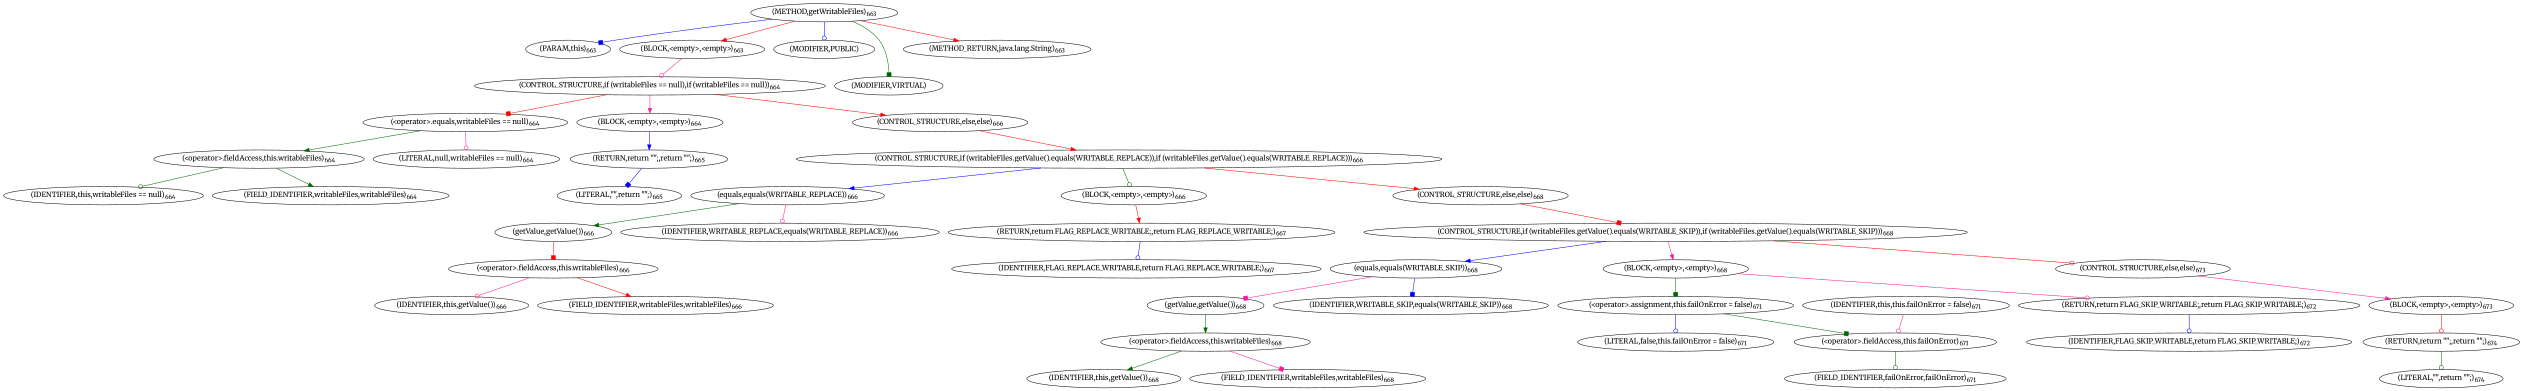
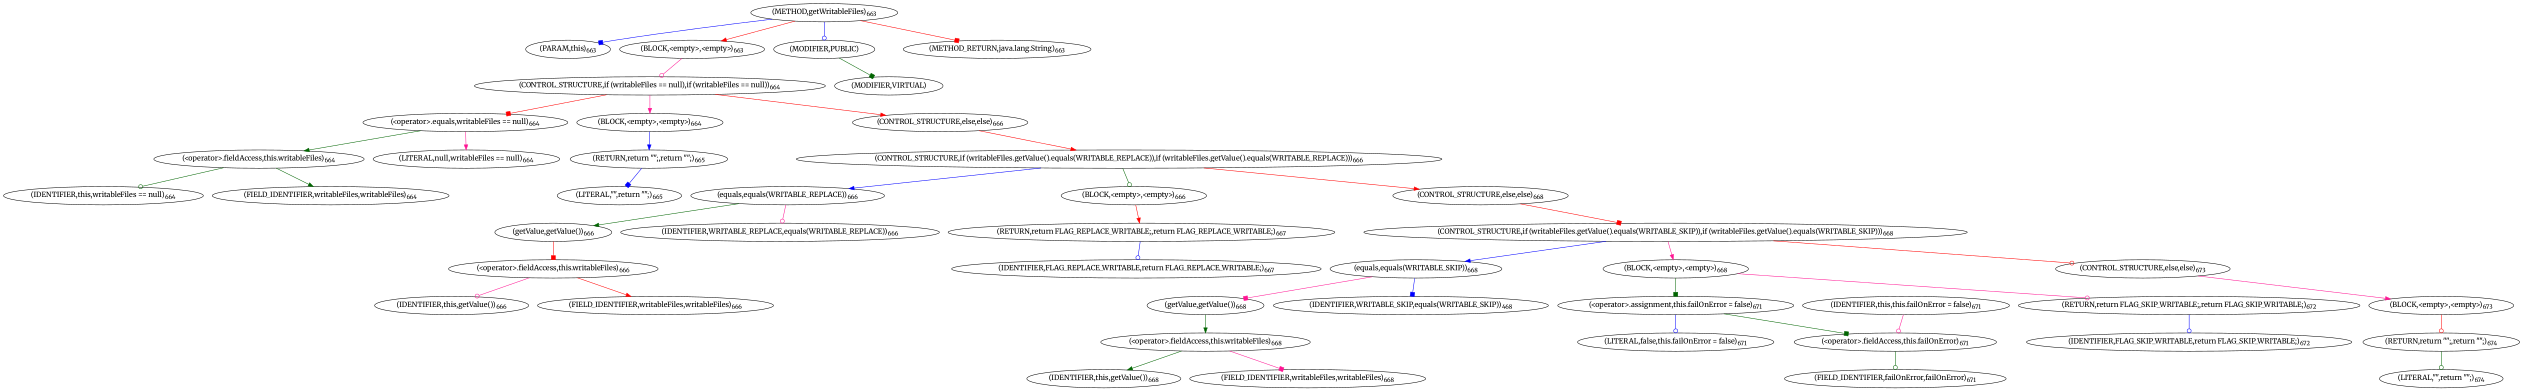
edge "(METHOD,getWritableFiles)" -> "(METHOD_RETURN,java.lang.String)": arrowhead normal -> box
edge "(METHOD,getWritableFiles)" -> "(MODIFIER,VIRTUAL)": now "(MODIFIER,PUBLIC)" -> "(MODIFIER,VIRTUAL)"
edge "(<operator>.equals,writableFiles == null)" -> "(LITERAL,null,writableFiles == null)": arrowhead odot -> normal
node "(IDENTIFIER,WRITABLE_SKIP,equals(WRITABLE_SKIP))": text "668" -> "468"
